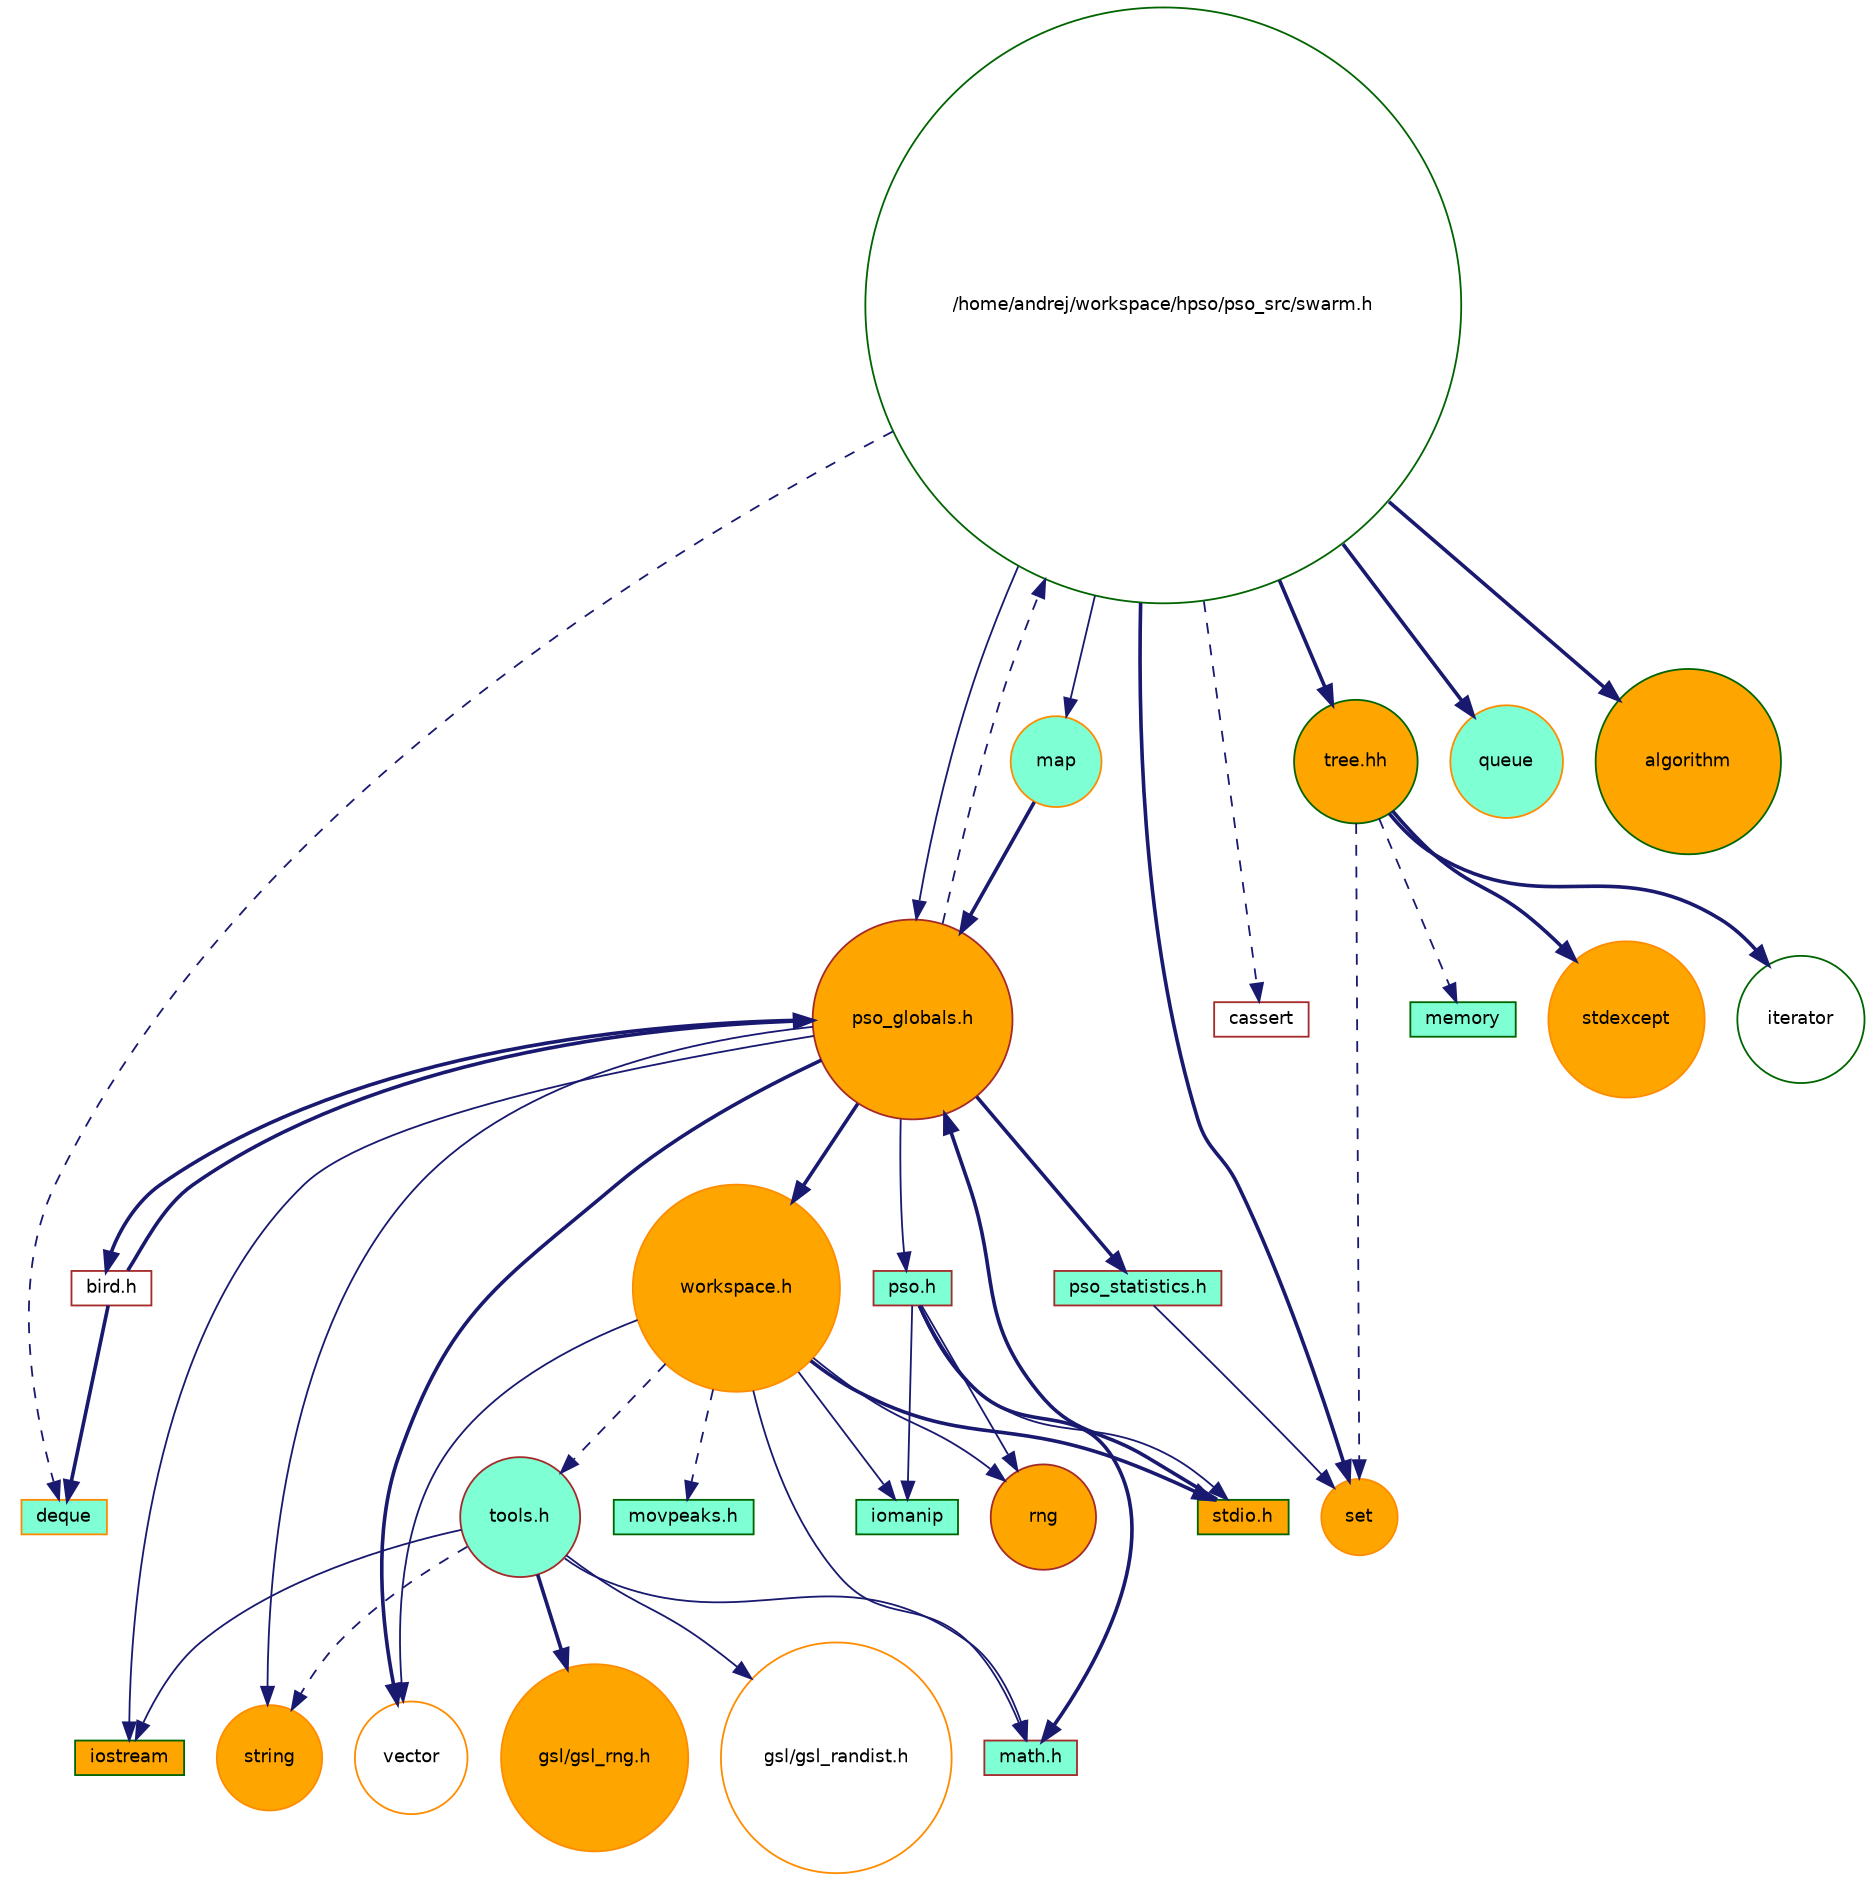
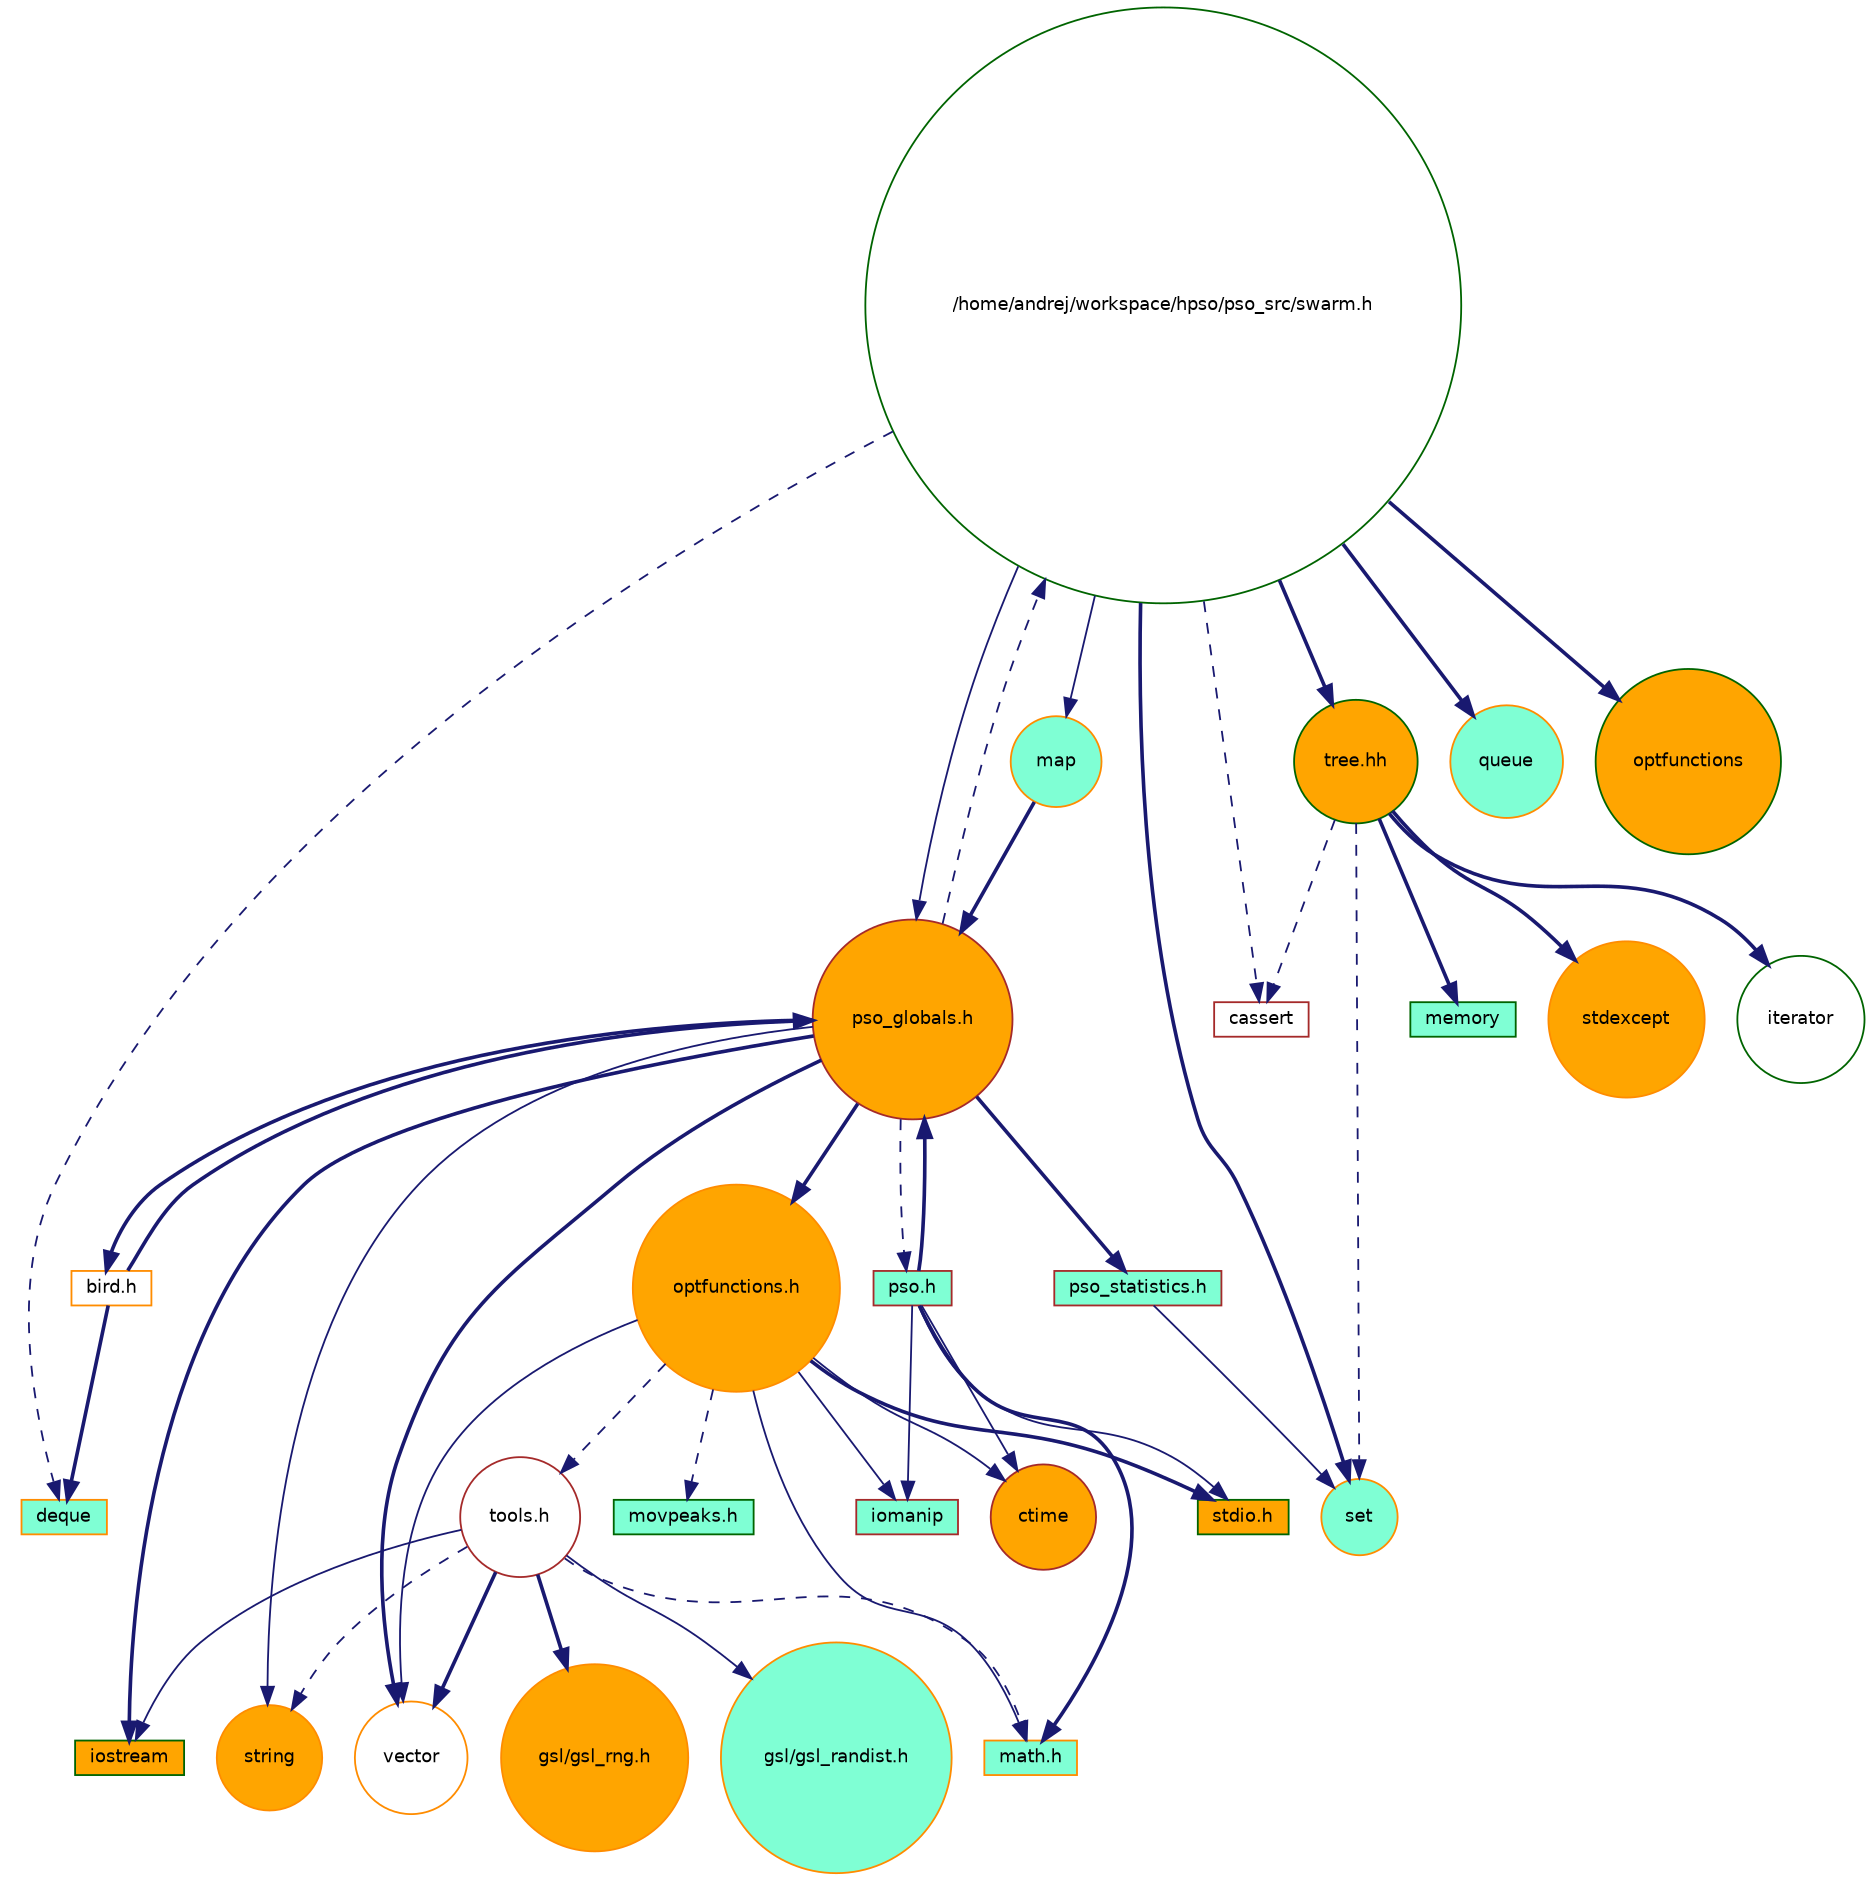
node "algorithm": label "algorithm" -> "optfunctions"
edge "tree.hh" -> "cassert": added
edge "tree.hh" -> "memory": style dashed -> bold
edge "pso_globals.h" -> "pso.h": style solid -> dashed
edge "pso_globals.h" -> "iostream": style solid -> bold
node "bird.h": color brown -> darkorange
node "workspace.h": label "workspace.h" -> "optfunctions.h"
edge "stdio.h" -> "pso_globals.h": now "pso.h" -> "pso_globals.h"
node "tools.h": fillcolor aquamarine -> white
node "iomanip": color darkgreen -> brown
node "rng": label "rng" -> "ctime"
node "set": fillcolor orange -> aquamarine
edge "tools.h" -> "math.h": style solid -> dashed
edge "tools.h" -> "vector": added
node "gsl/gsl_randist.h": fillcolor white -> aquamarine
node "math.h": color brown -> darkorange
